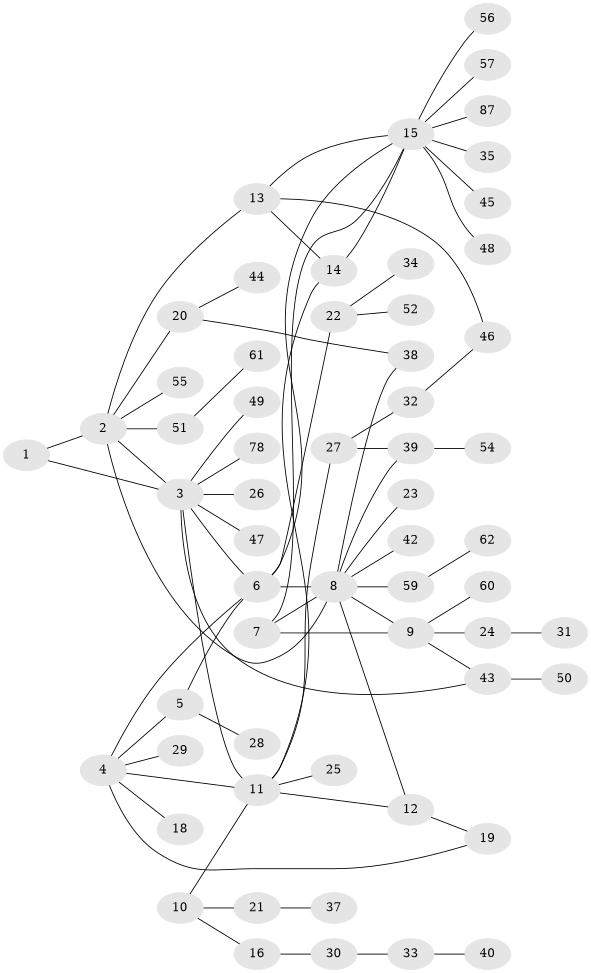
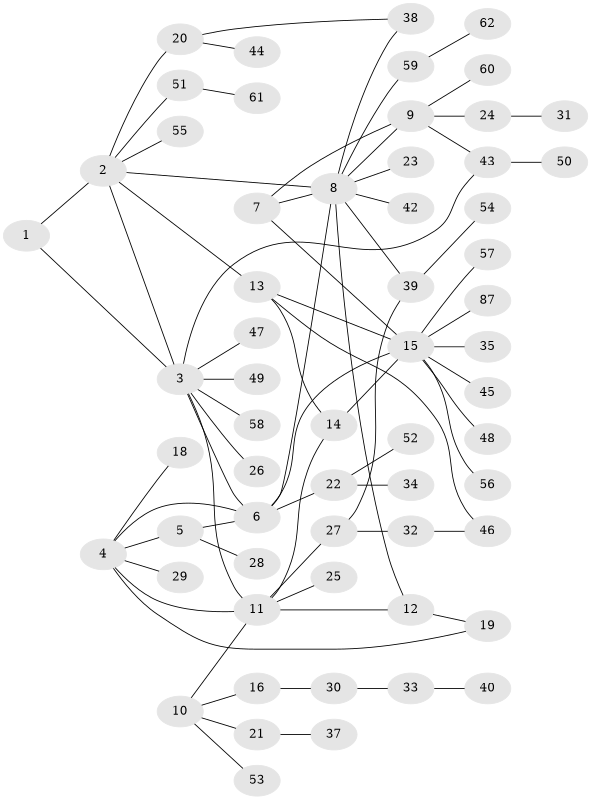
node "78": label "78" -> "58"
node "53": added
